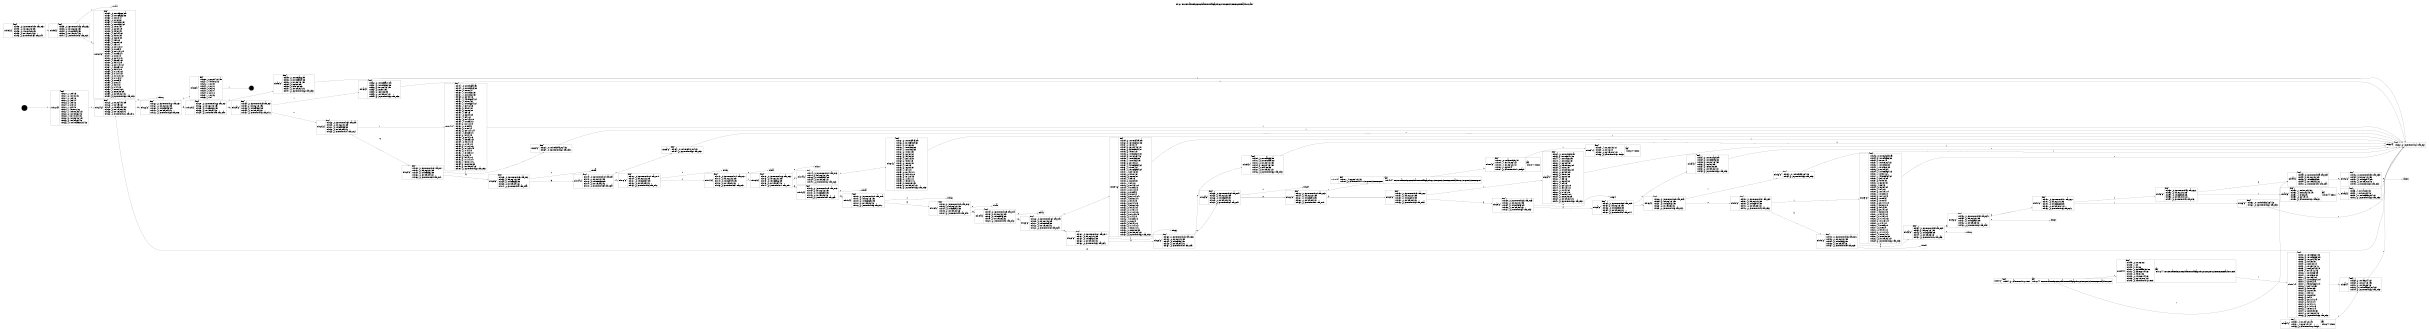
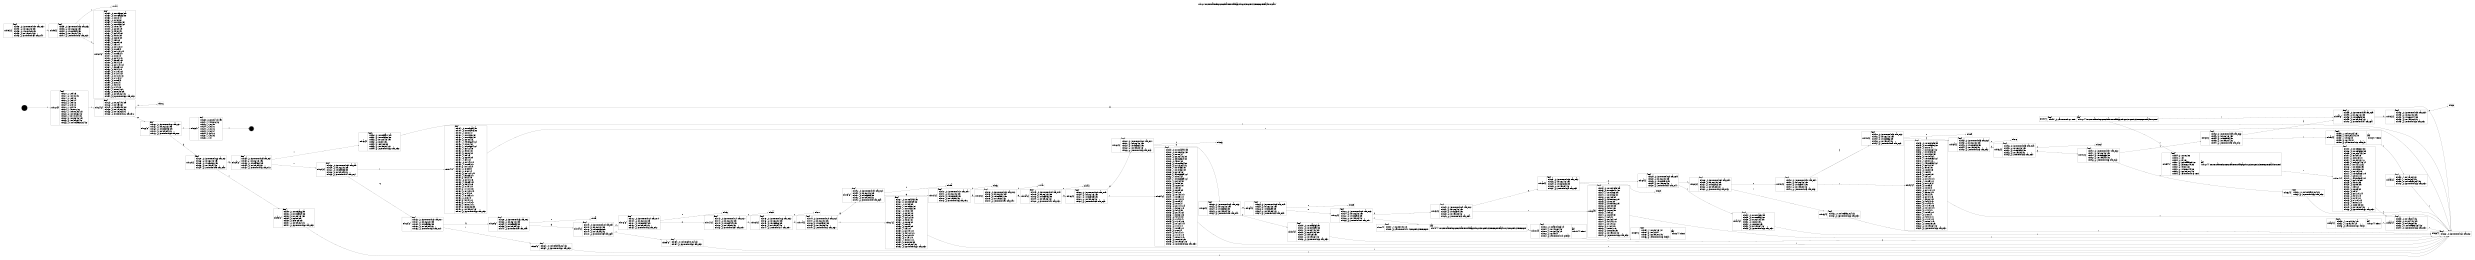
edge "0x40175e [28]" -> "0x401796 [28]": now "0x40177a [28]" -> "0x401796 [28]"
